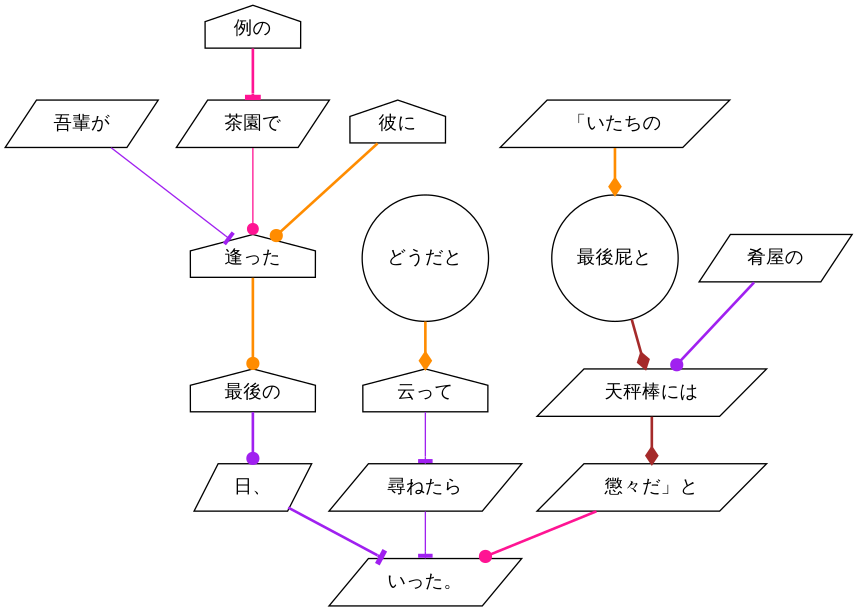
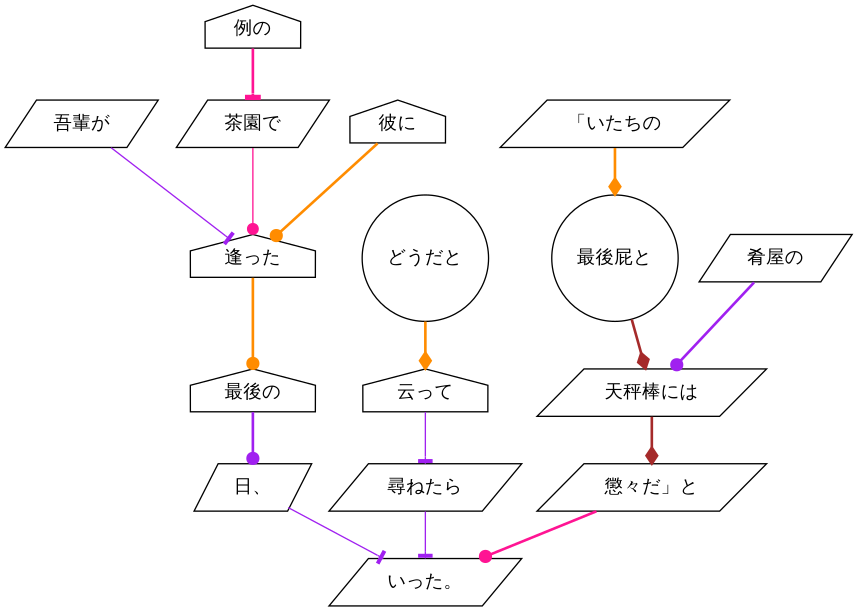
edge "日、" -> "いった。": style bold -> solid
